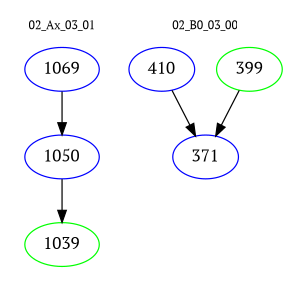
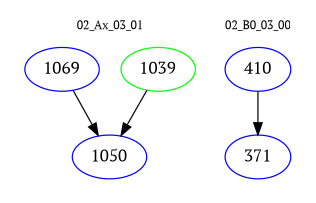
node "399": removed
edge "1050" -> "1039": reversed
